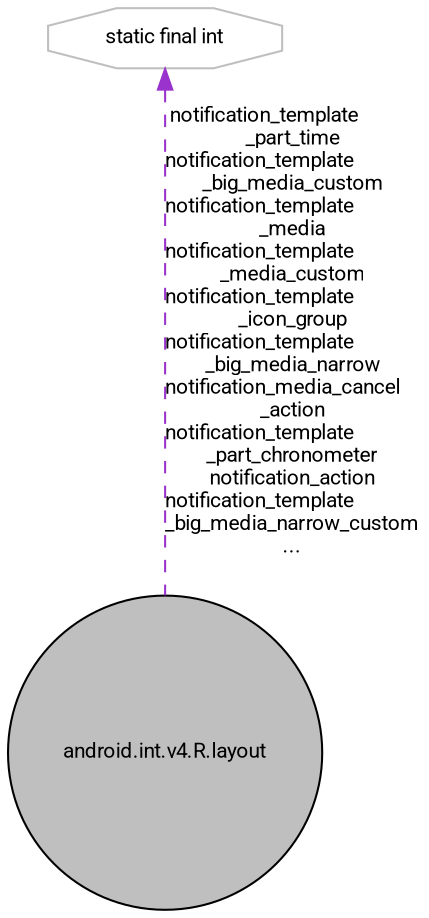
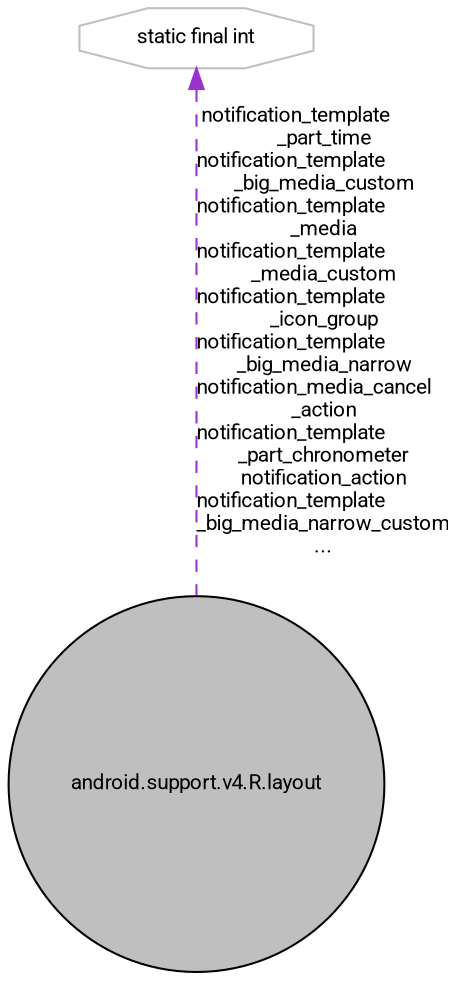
node "android.int.v4.R.layout": label "android.int.v4.R.layout" -> "android.support.v4.R.layout"
